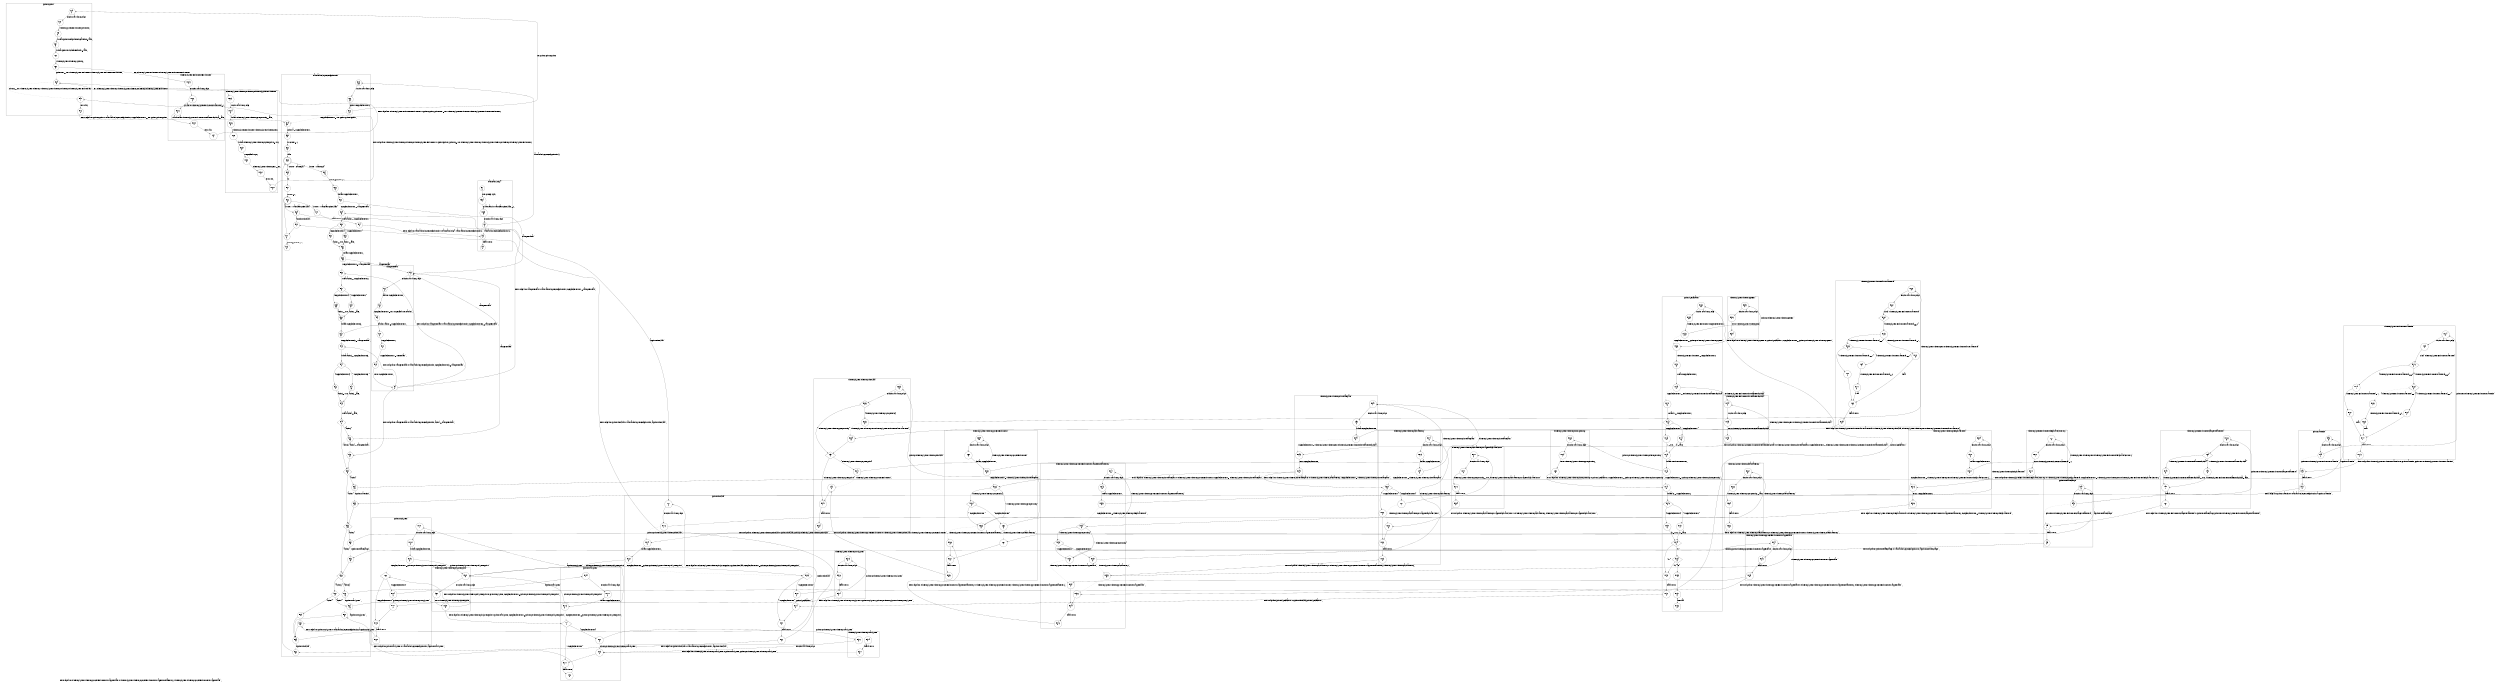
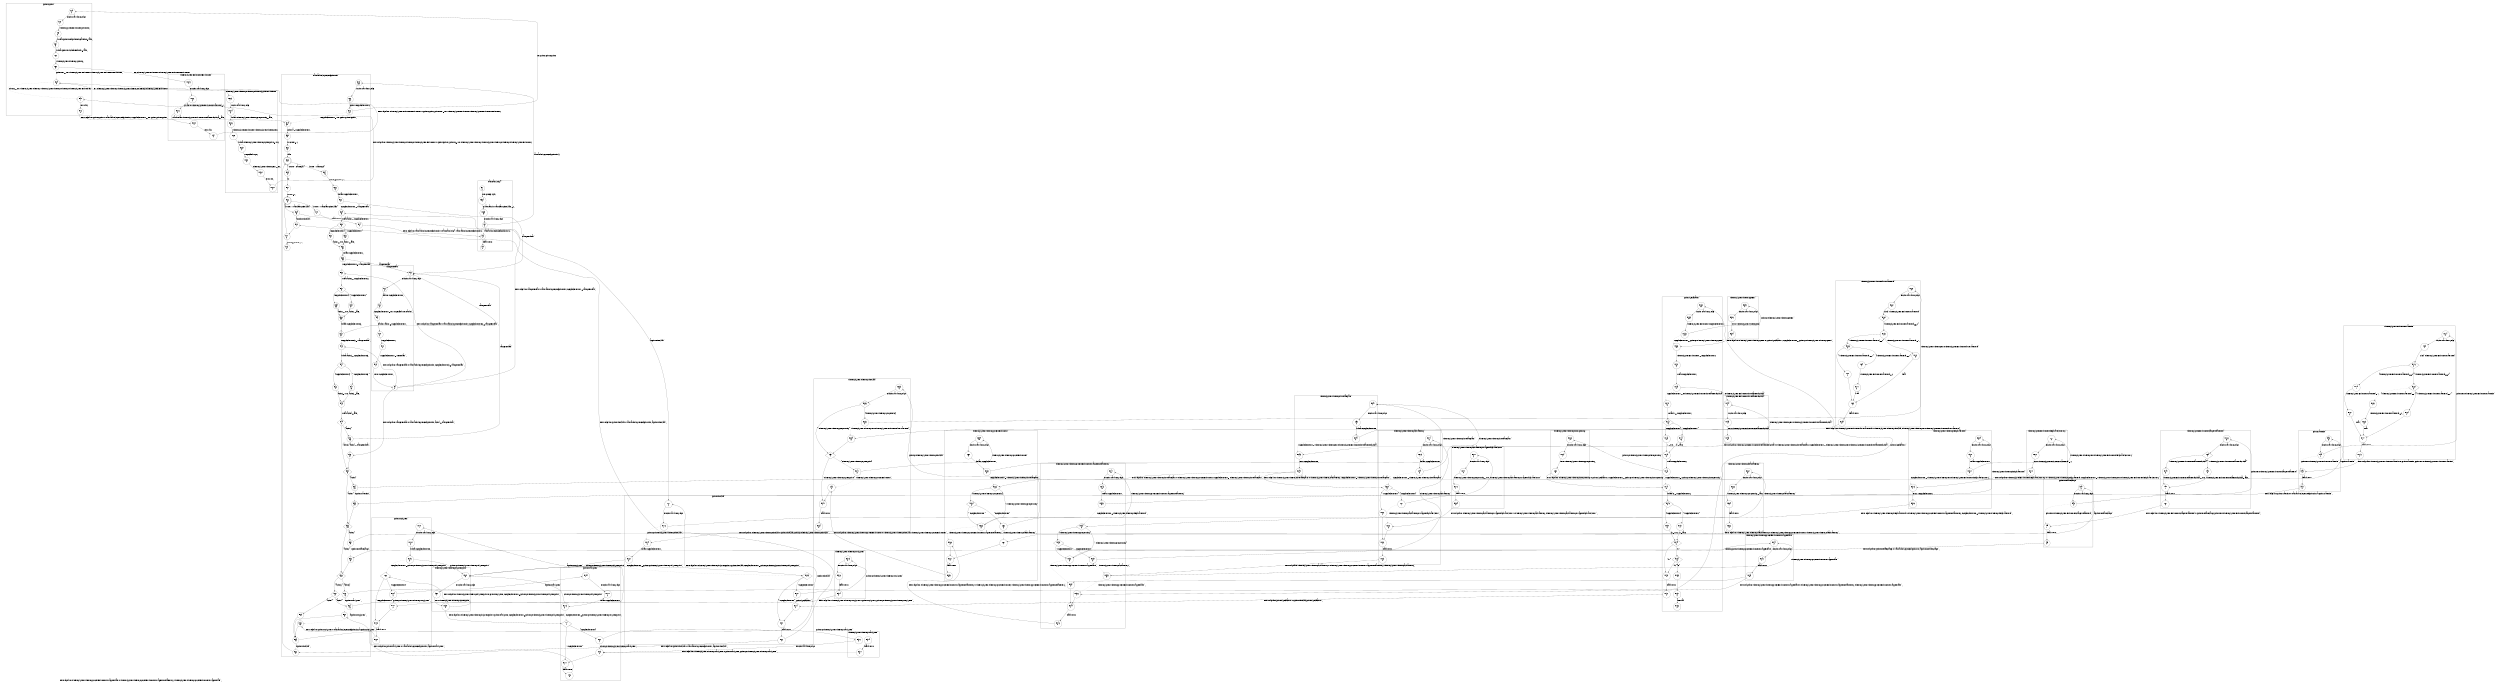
edge "N142 12" -> "N146 11": label "boolean __Environment_TMP_2;" -> "boolean __CPAchecker_TMP_2;"
